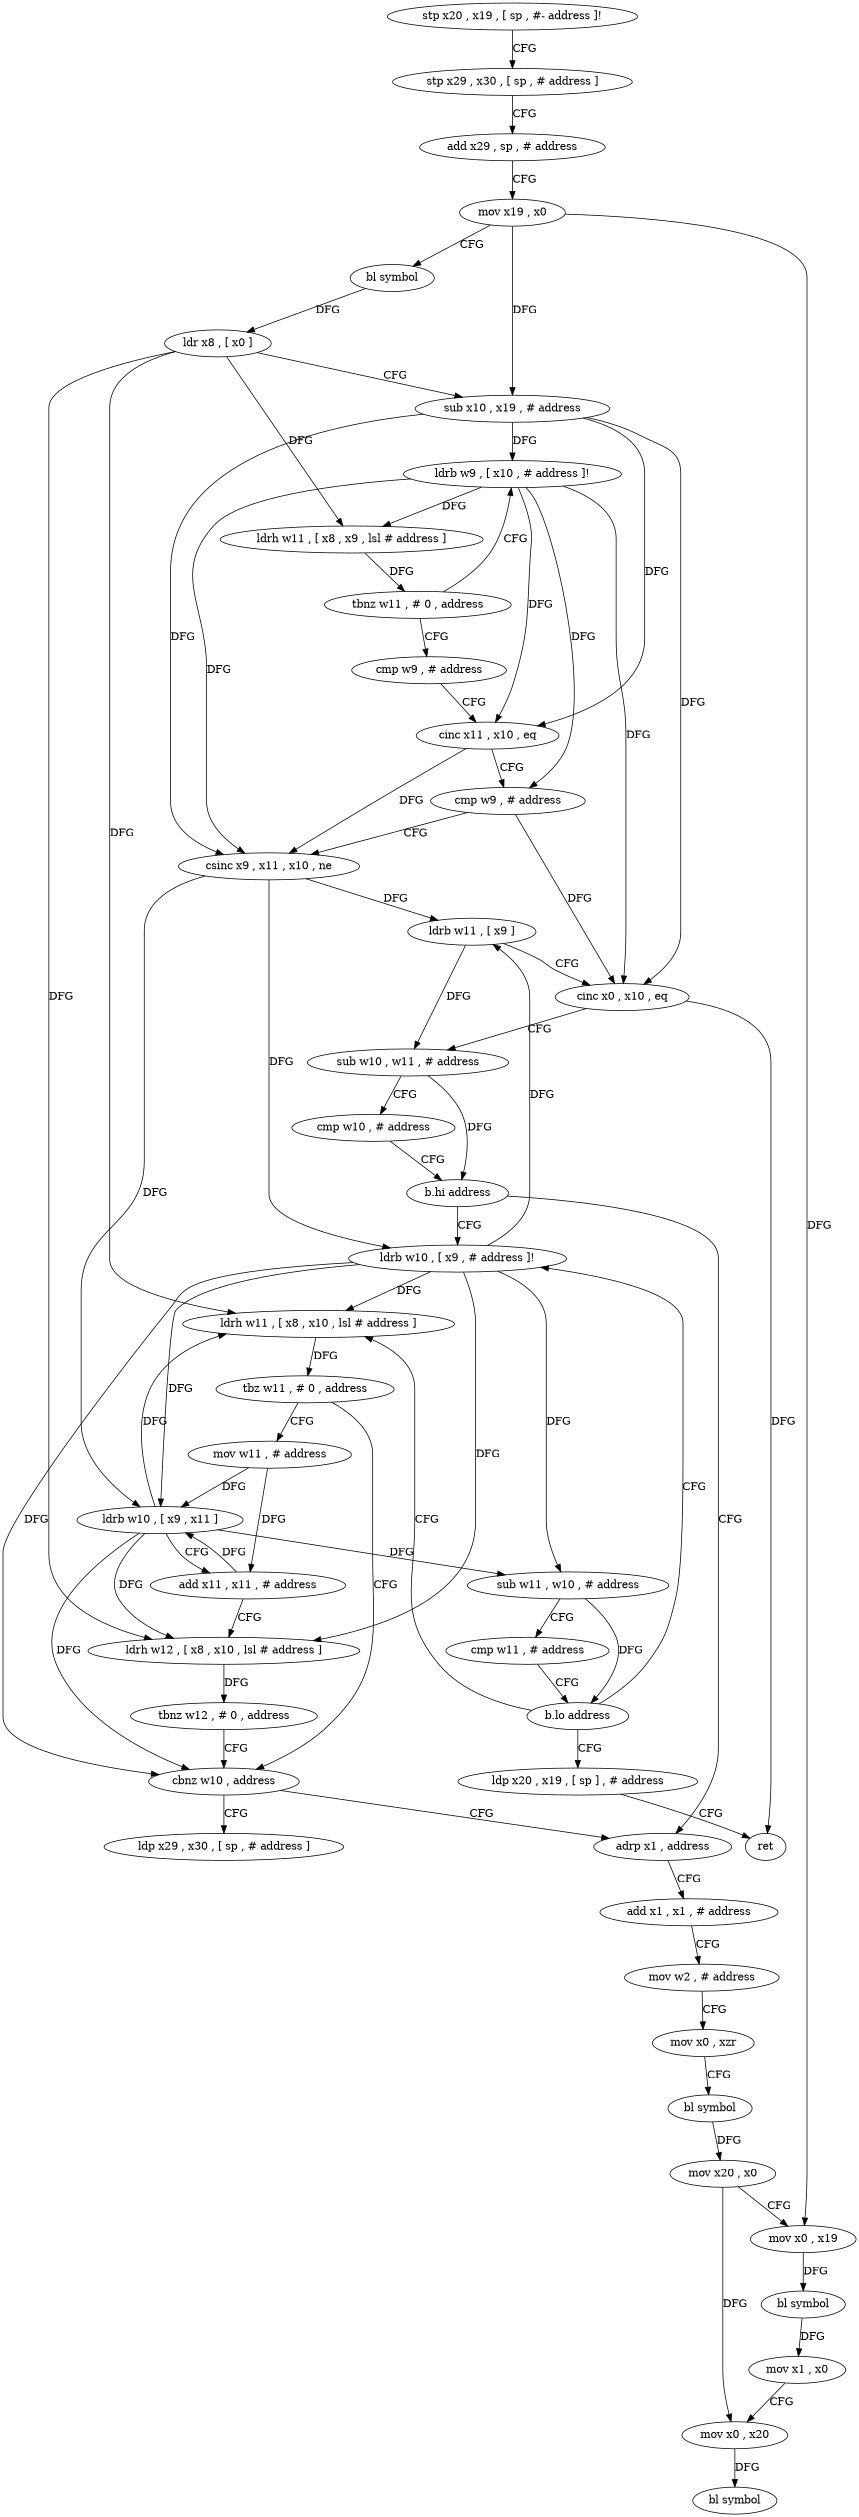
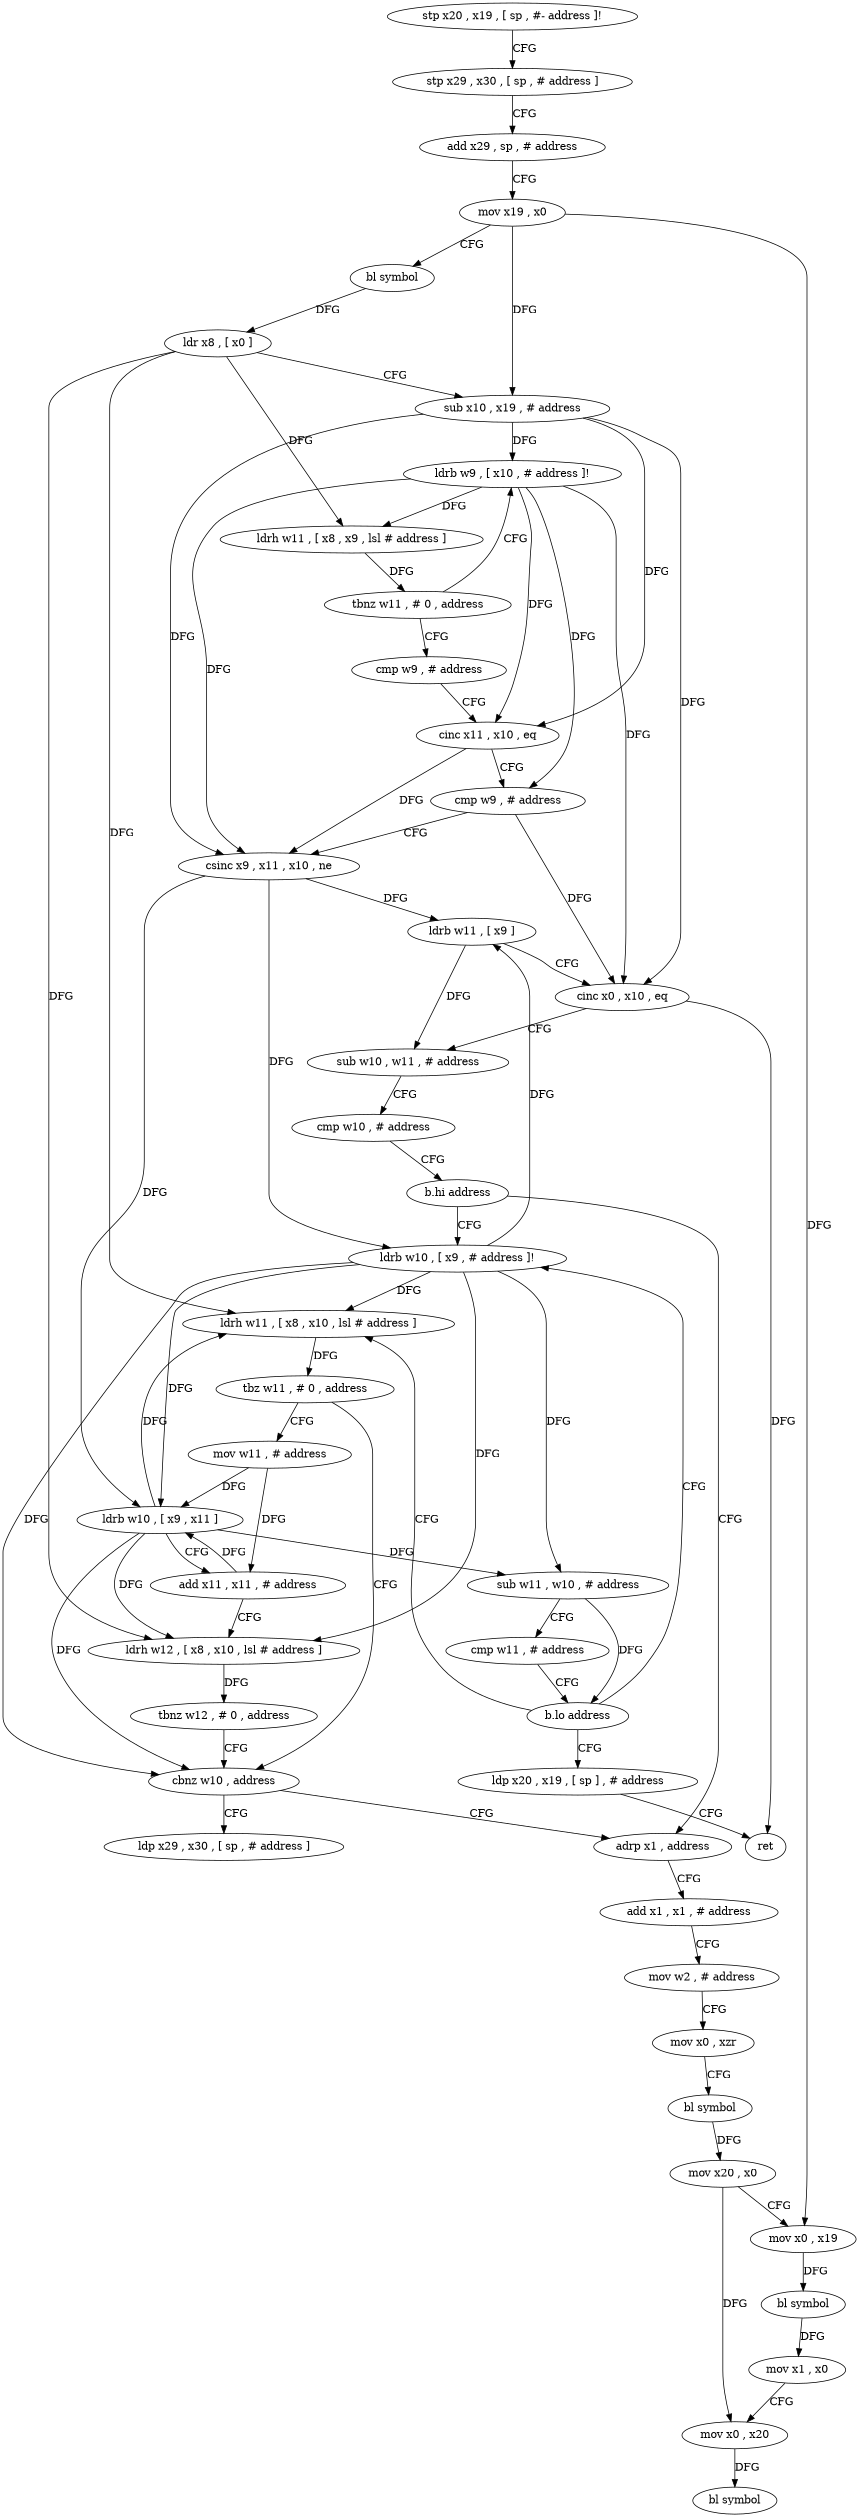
edge "sub w10 , w11 , # address" -> "b.hi address": removed, label "DFG"
